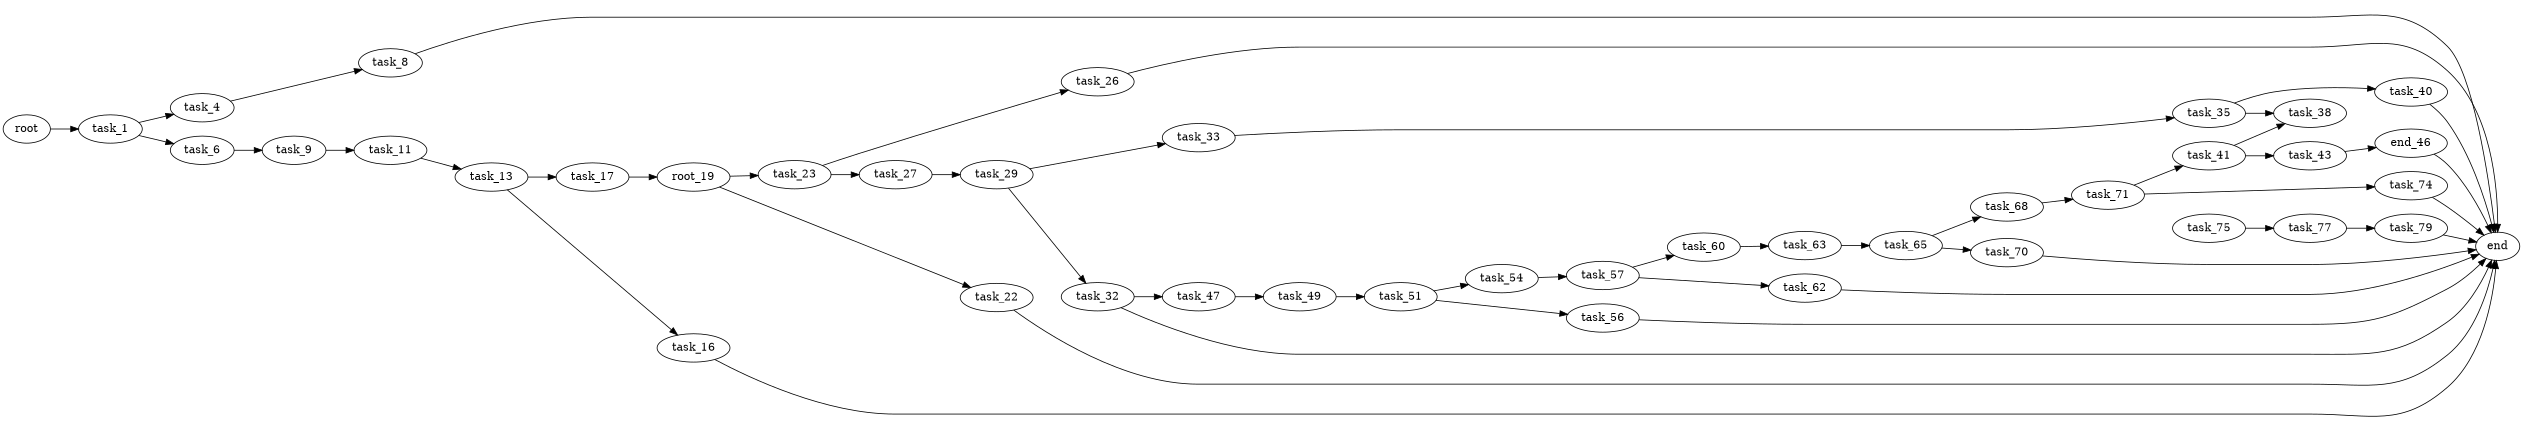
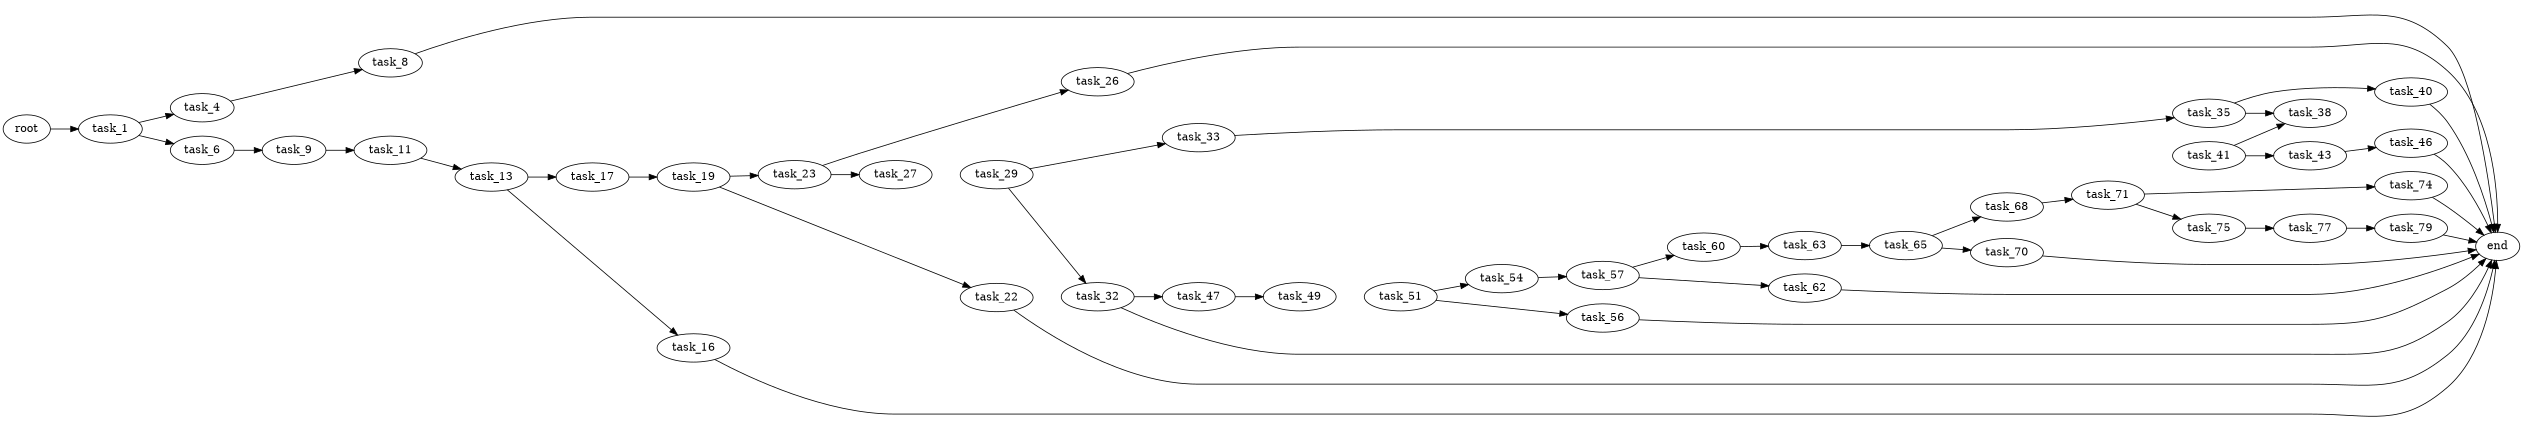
node "end_46": label "end_46" -> "task_46"
edge "task_27" -> "task_29": removed
node "root_19": label "root_19" -> "task_19"
edge "task_71" -> "task_41": now "task_71" -> "task_75"
edge "task_49" -> "task_51": removed
